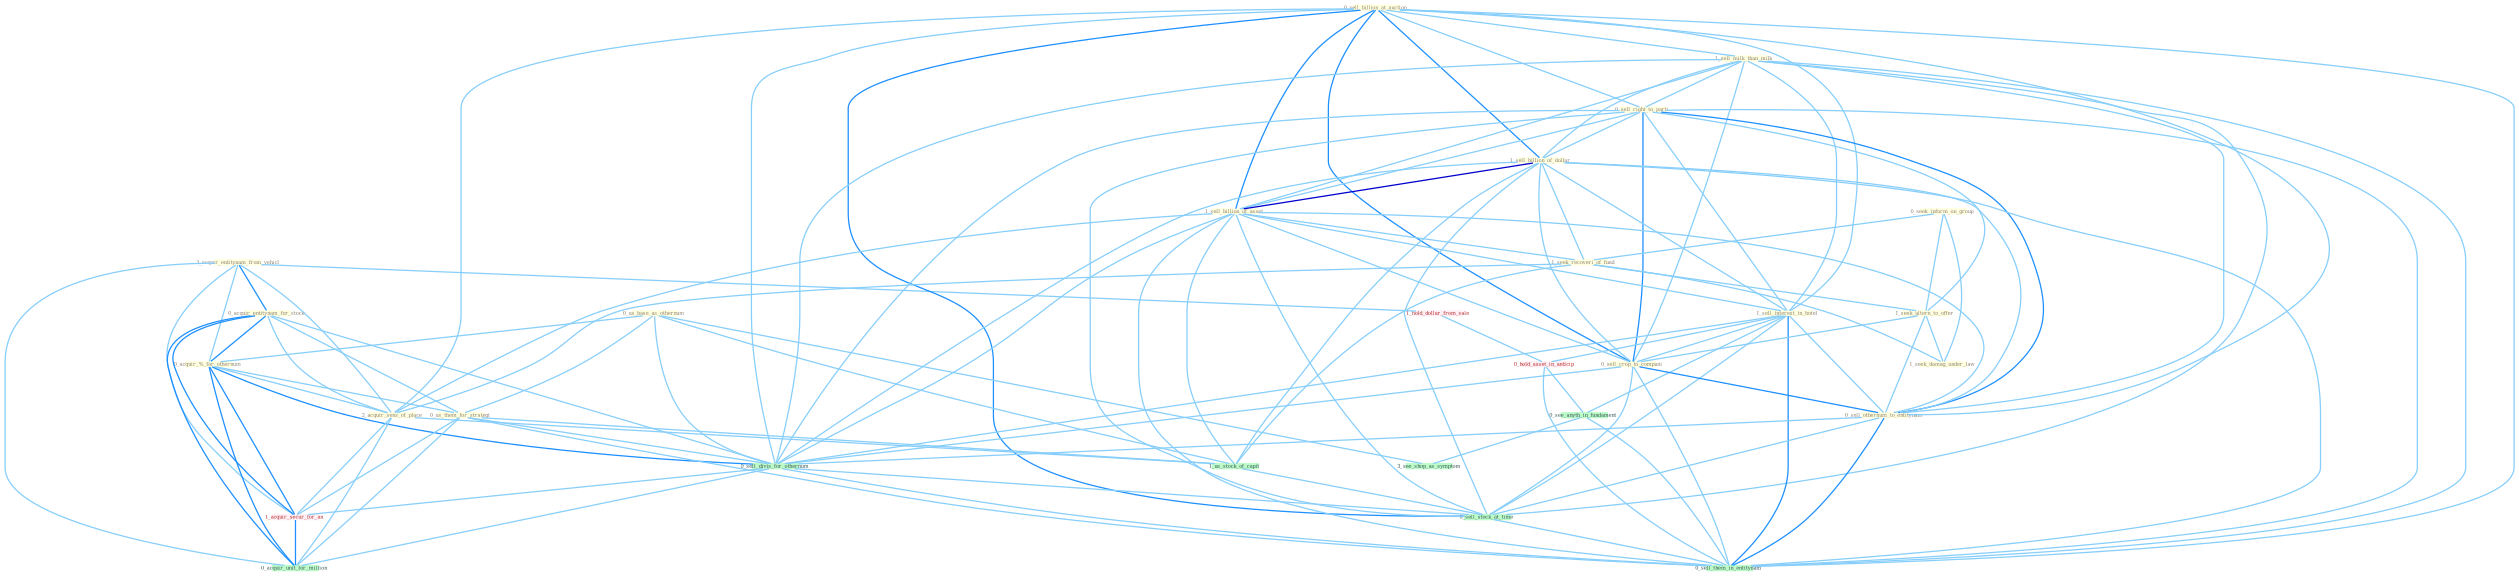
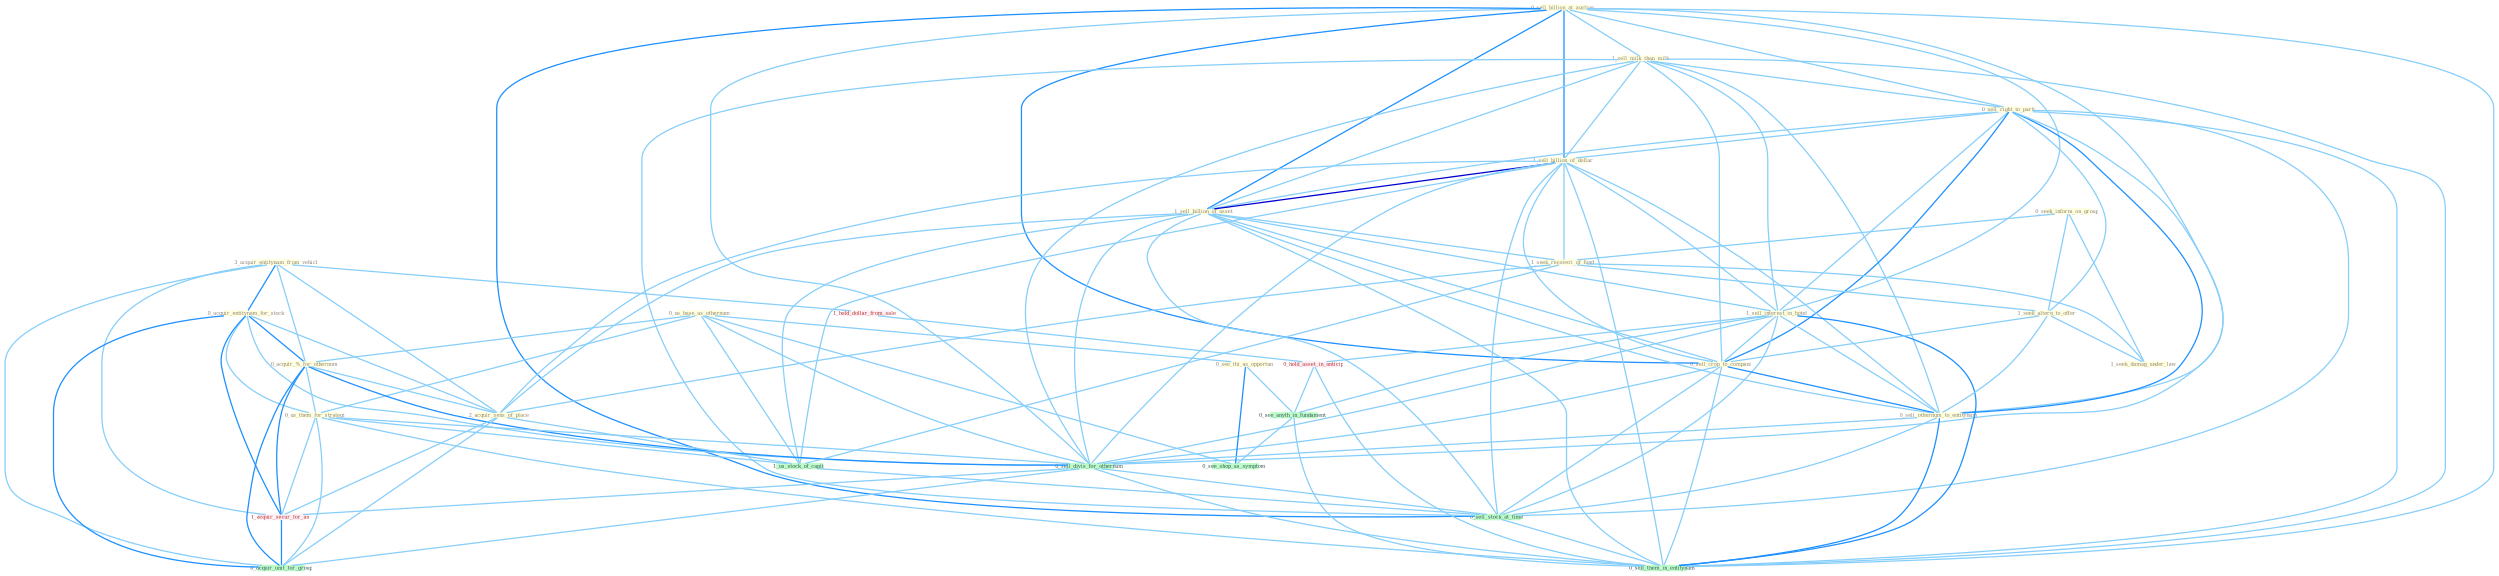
edge "0_sell_billion_at_auction" -- "2_acquir_sens_of_place": now "1_sell_billion_of_dollar" -- "2_acquir_sens_of_place"
node "0_see_thi_as_opportun": added
node "3_see_shop_as_symptom": label "3_see_shop_as_symptom" -> "0_see_shop_as_symptom"
node "0_acquir_unit_for_million": label "0_acquir_unit_for_million" -> "0_acquir_unit_for_group"
